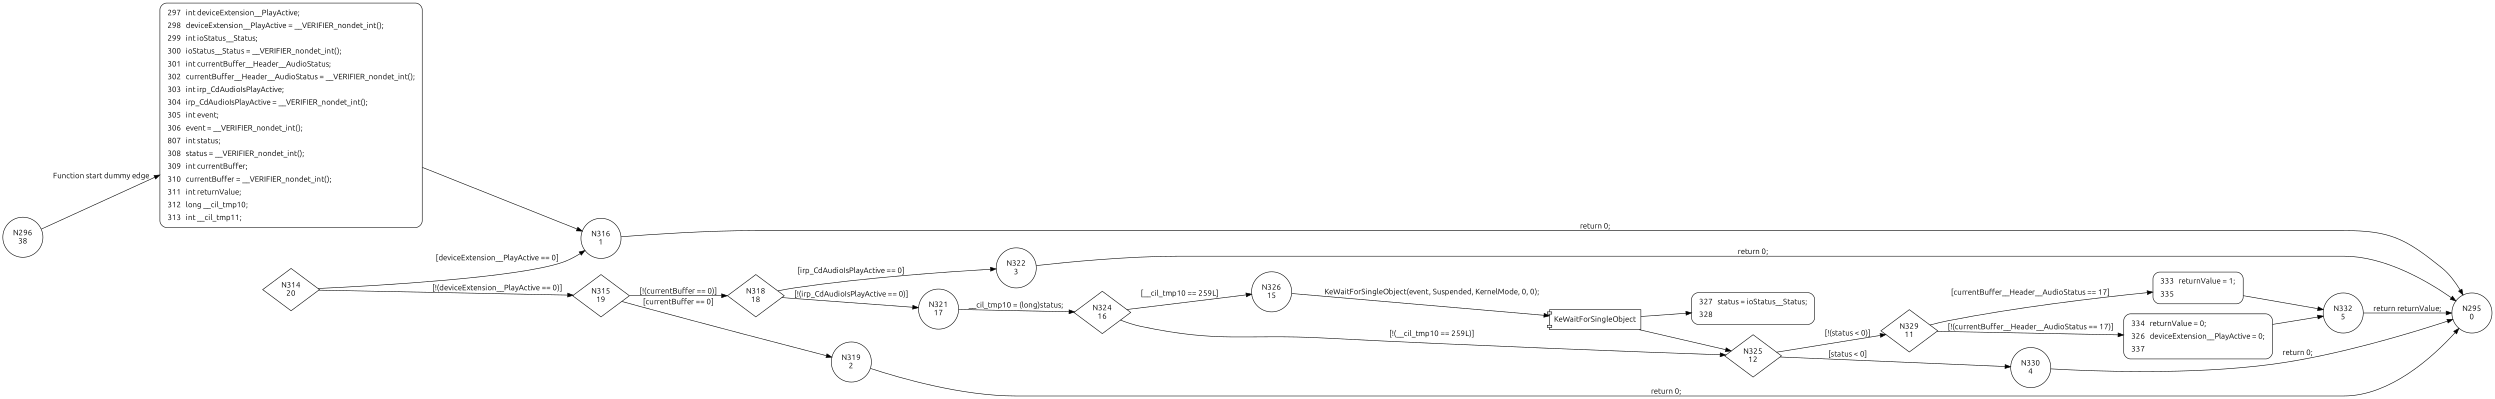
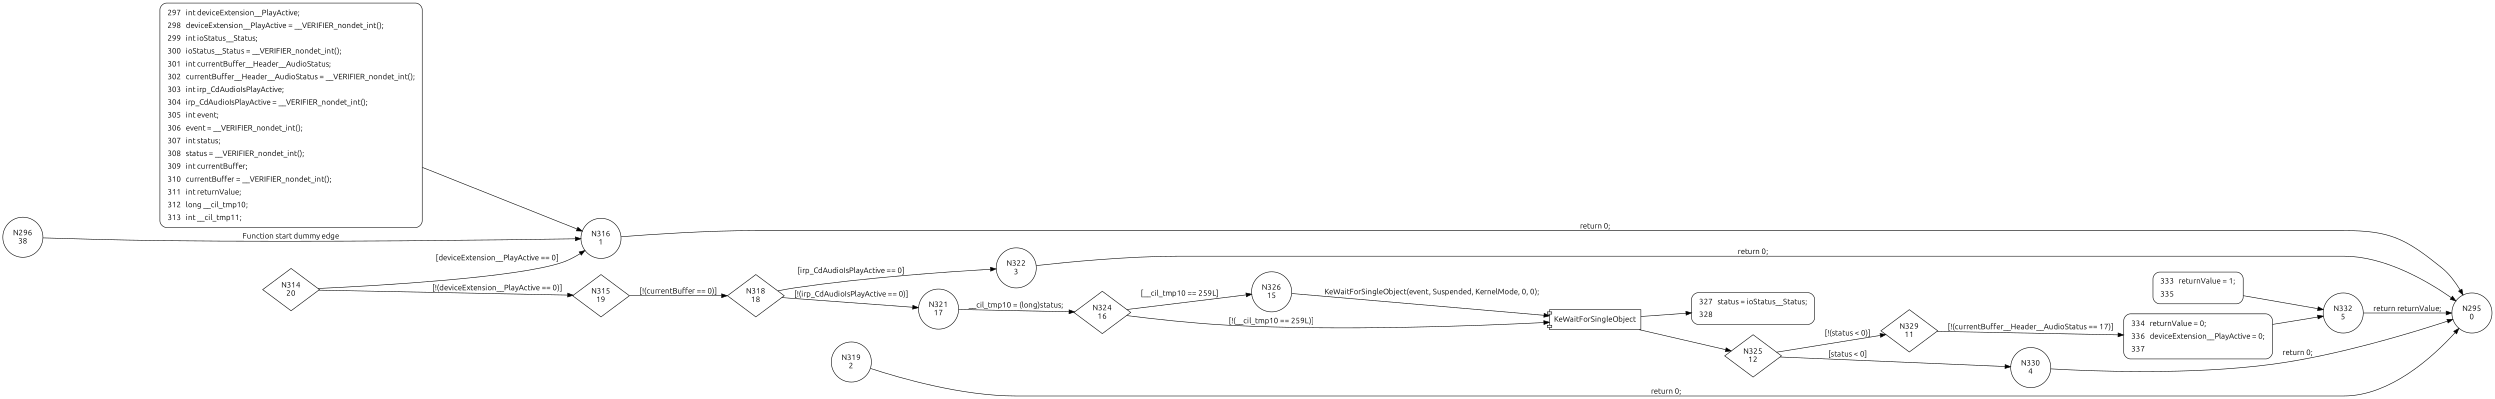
node "297": text "807" -> "307"
edge "N296 38" -> "297": now "N296 38" -> "N316 1"
edge "N329 11" -> "333": removed, label "[currentBuffer__Header__AudioStatus == 17]"
edge "N315 19" -> "N319 2": removed, label "[currentBuffer == 0]"
node "334": text "326" -> "336"
edge "N324 16" -> "N325 12": now "N324 16" -> "KeWaitForSingleObject"
